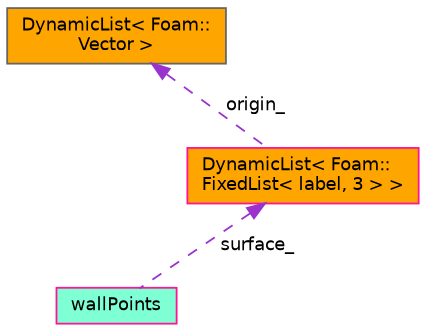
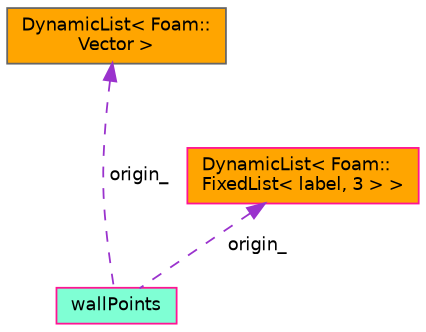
edge "DynamicList< Foam:: FixedList< label, 3 > >" -> "DynamicList< Foam:: Vector >": now "wallPoints" -> "DynamicList< Foam:: Vector >"
edge "wallPoints" -> "DynamicList< Foam:: FixedList< label, 3 > >": label " surface_" -> " origin_"
